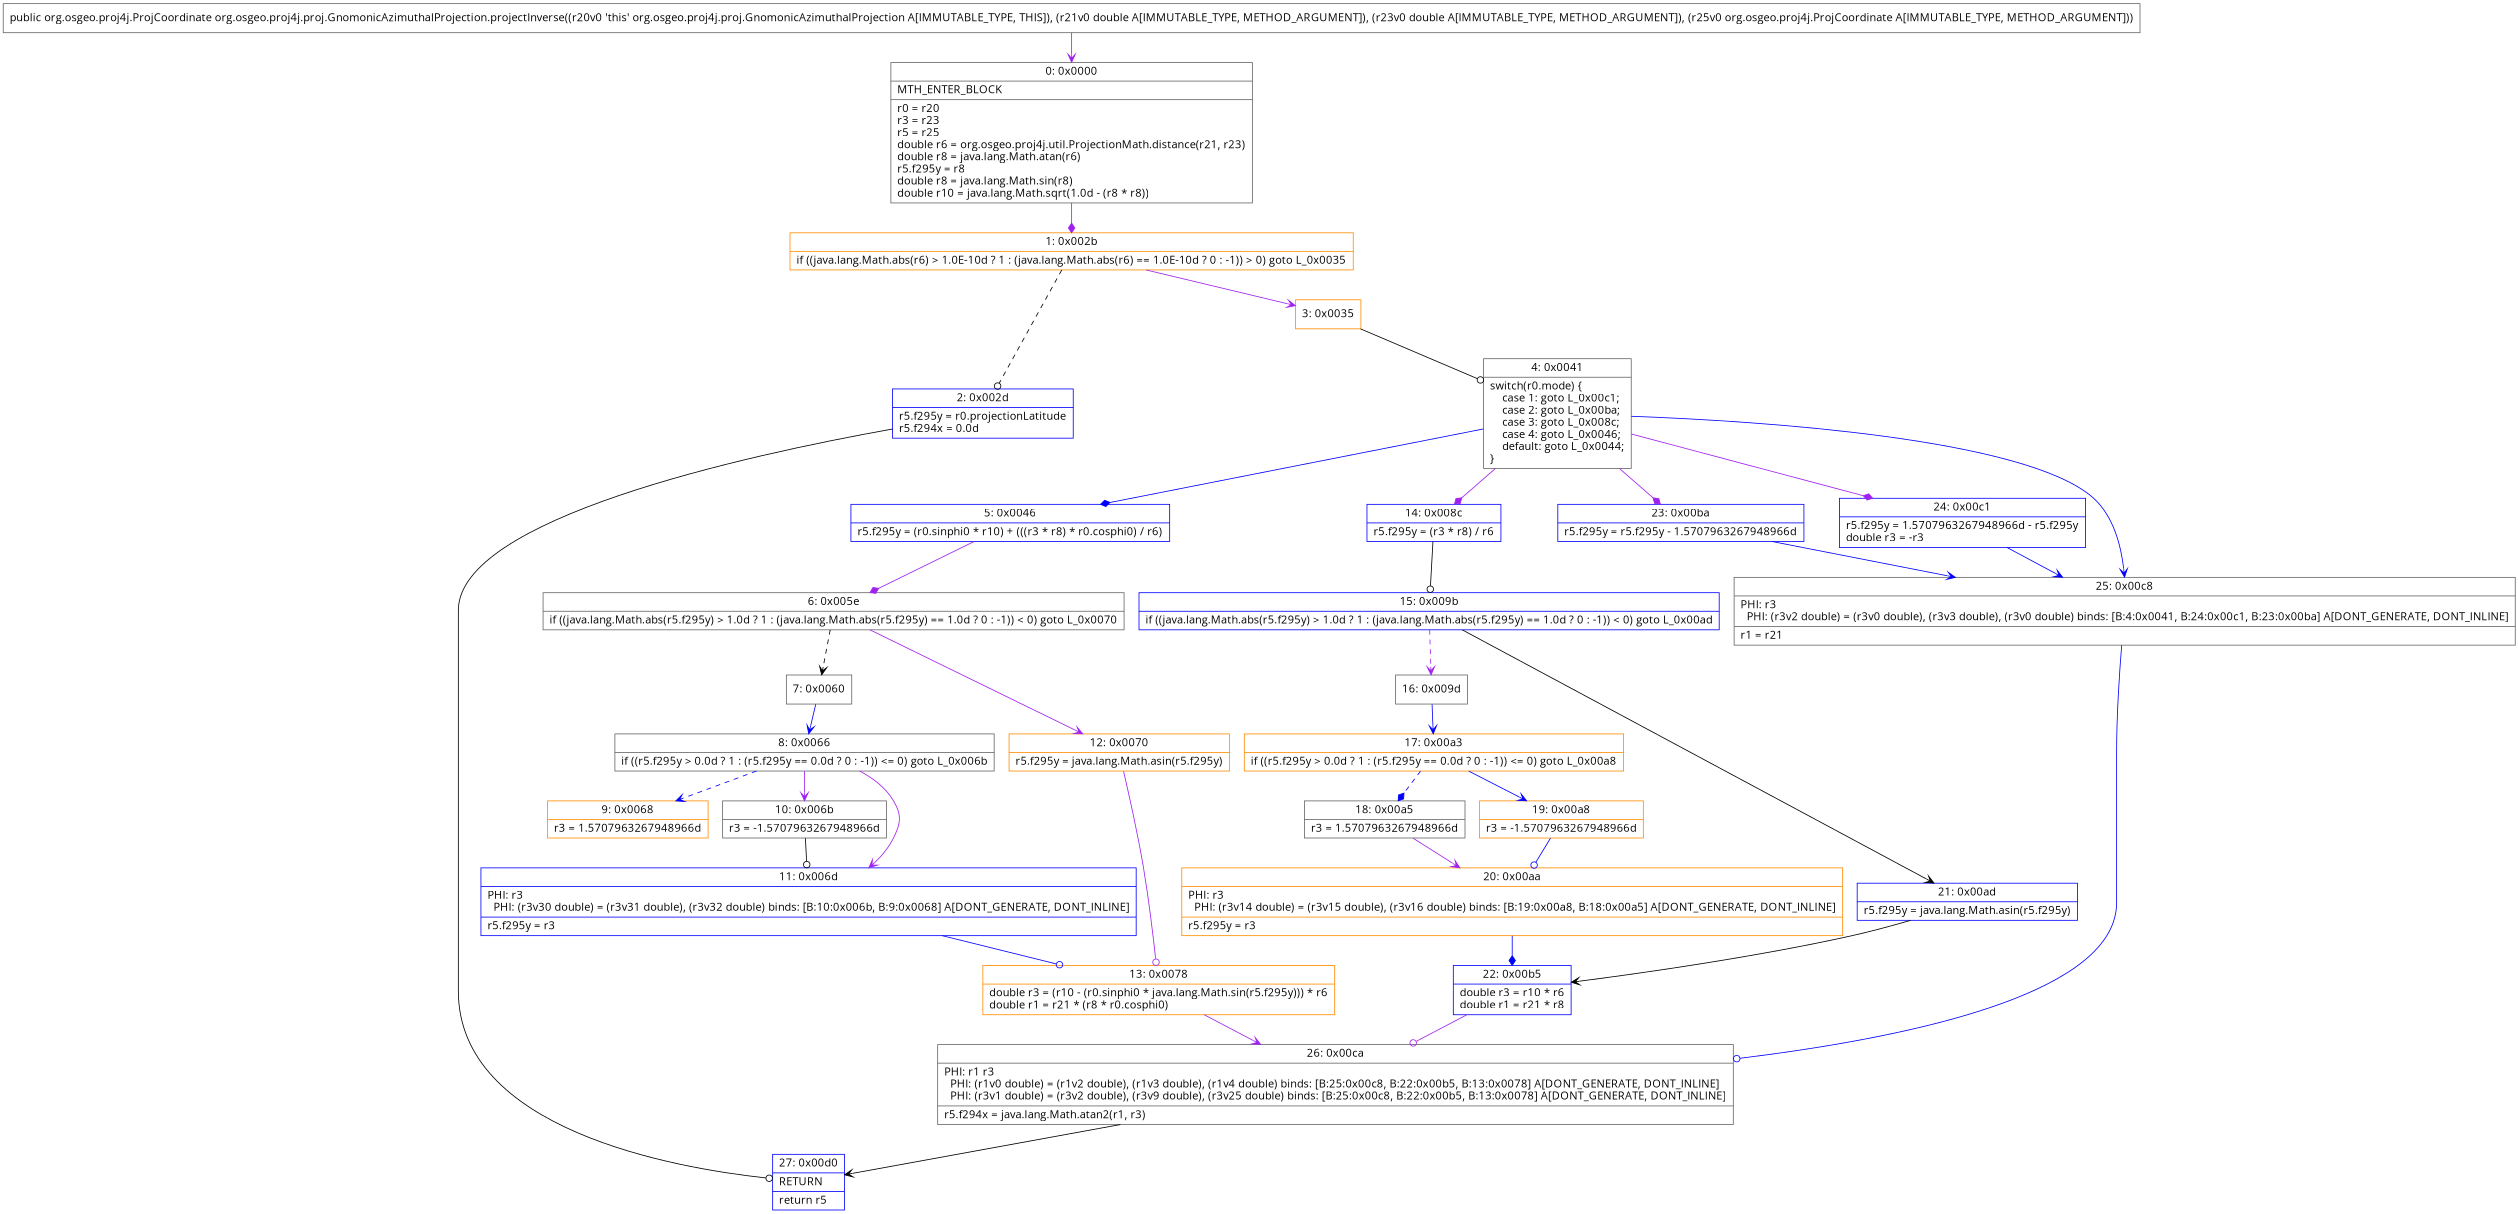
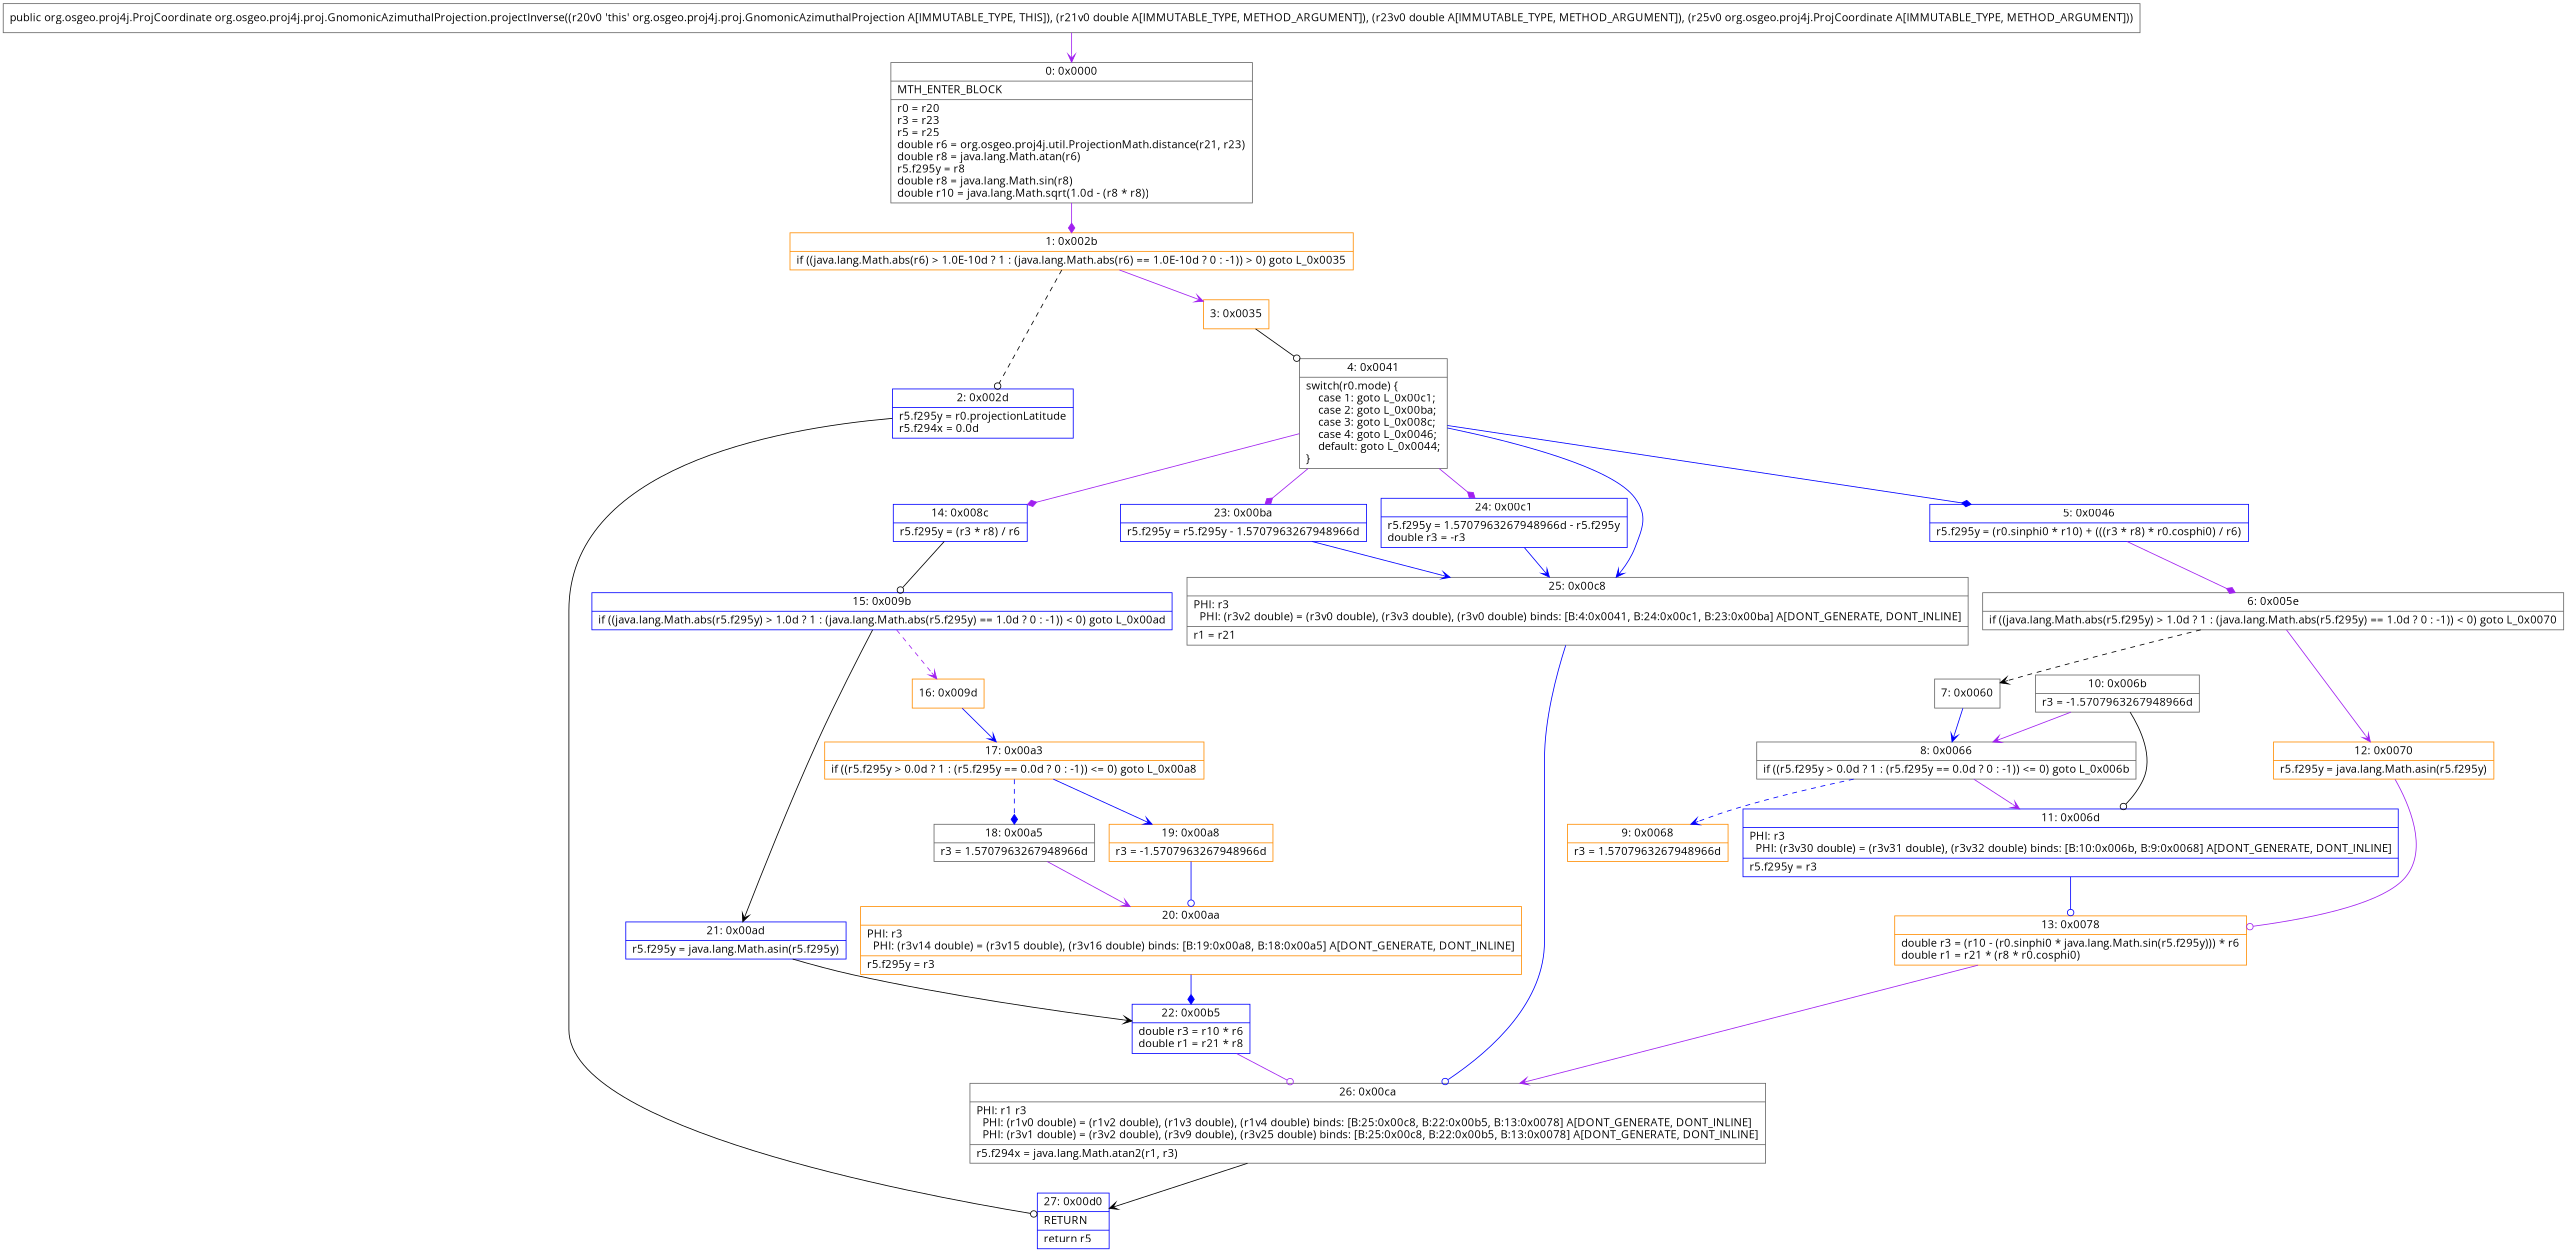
node "16: 0x009d": color gray40 -> darkorange
edge "8: 0x0066" -> "10: 0x006b": reversed
